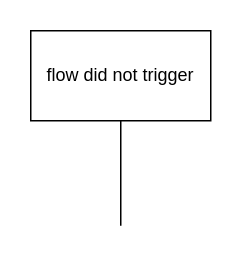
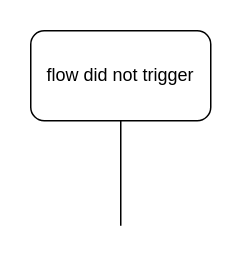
node "flow did not trigger": shape rectangle -> rounded rectangle
